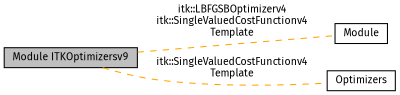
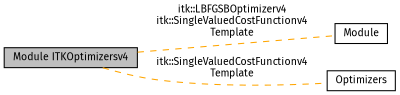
node "Module ITKOptimizersv9": label "Module ITKOptimizersv9" -> "Module ITKOptimizersv4"
